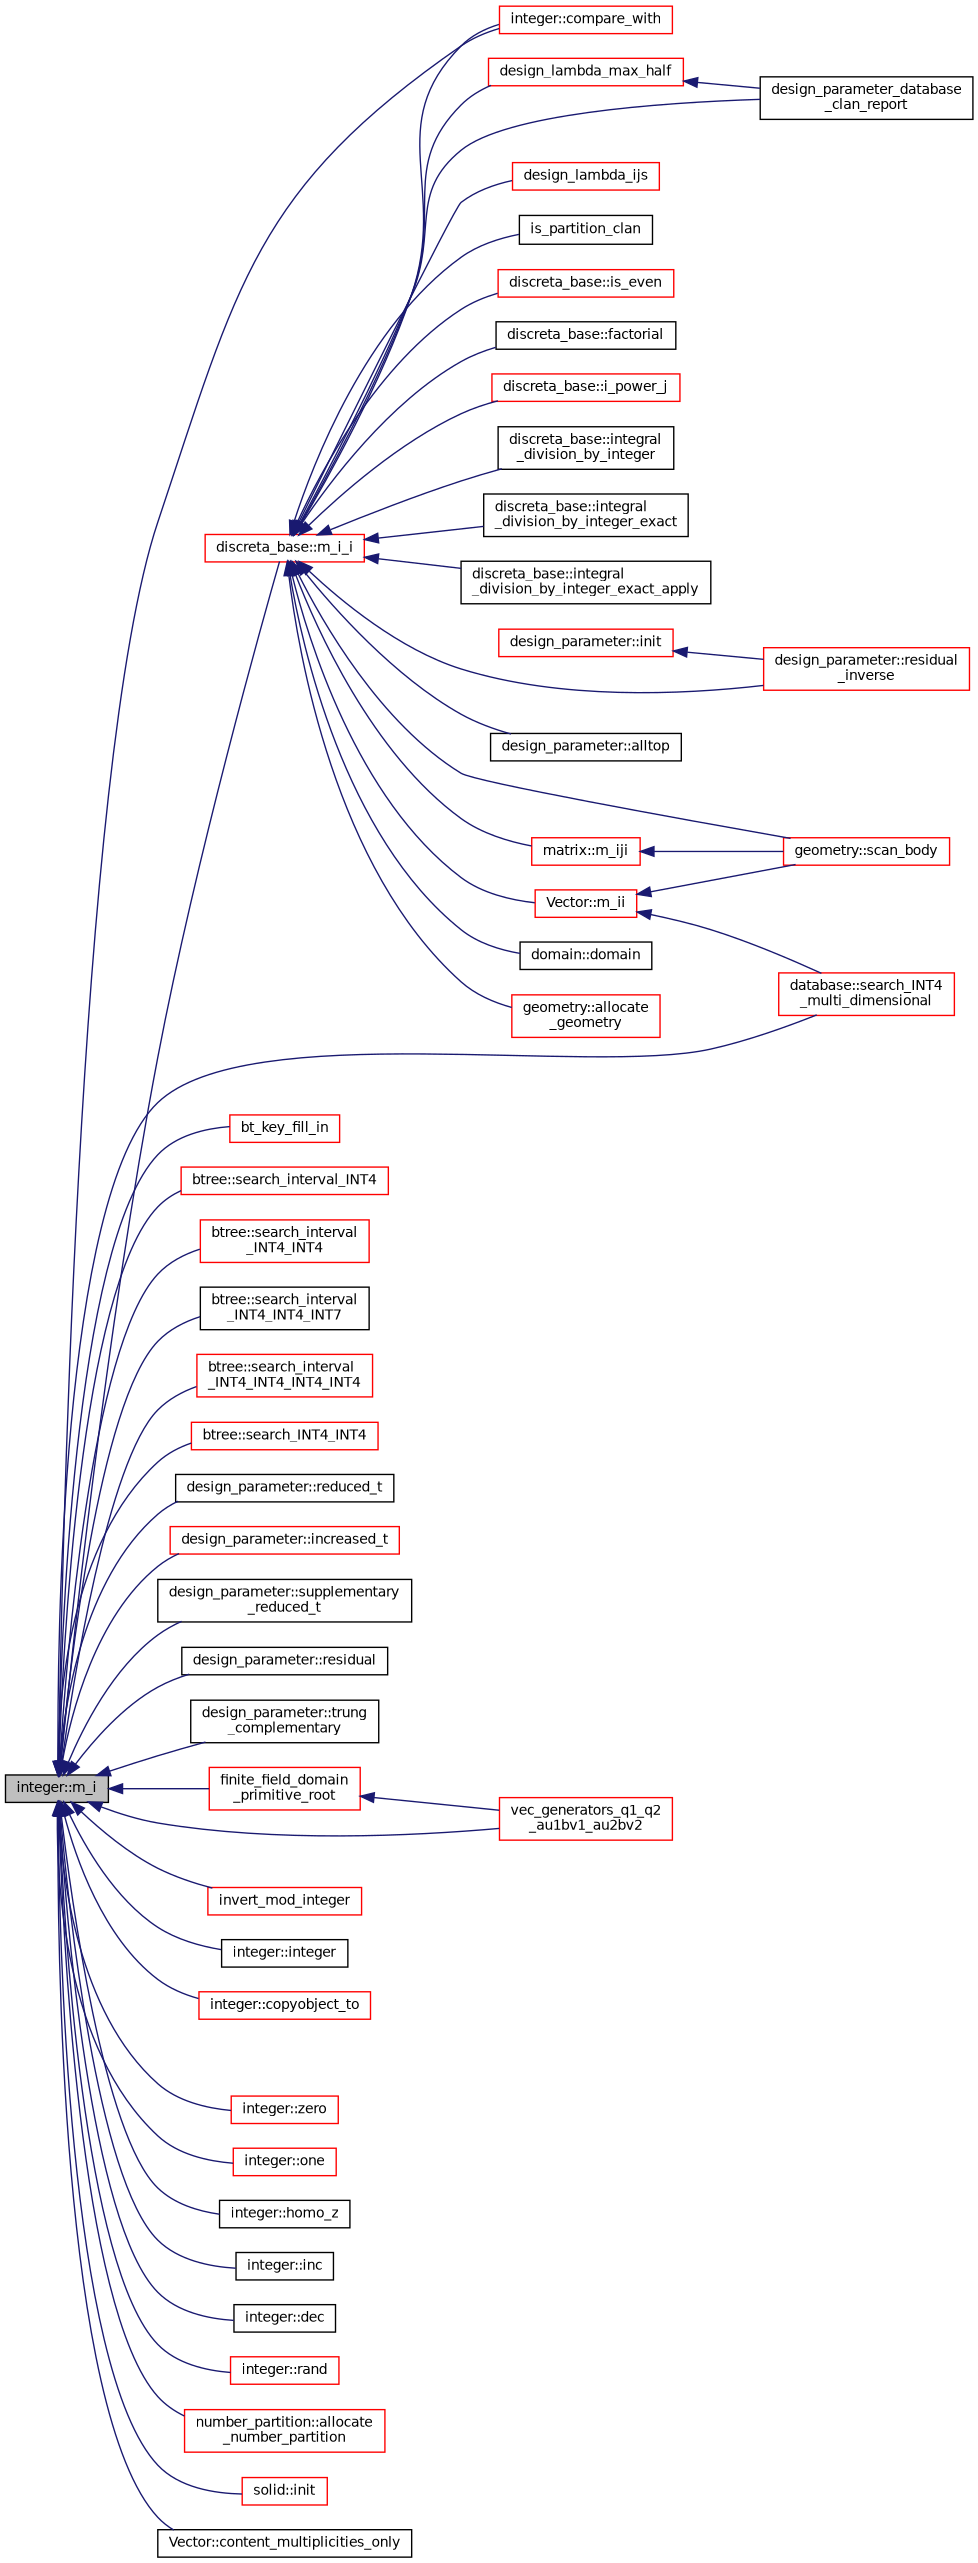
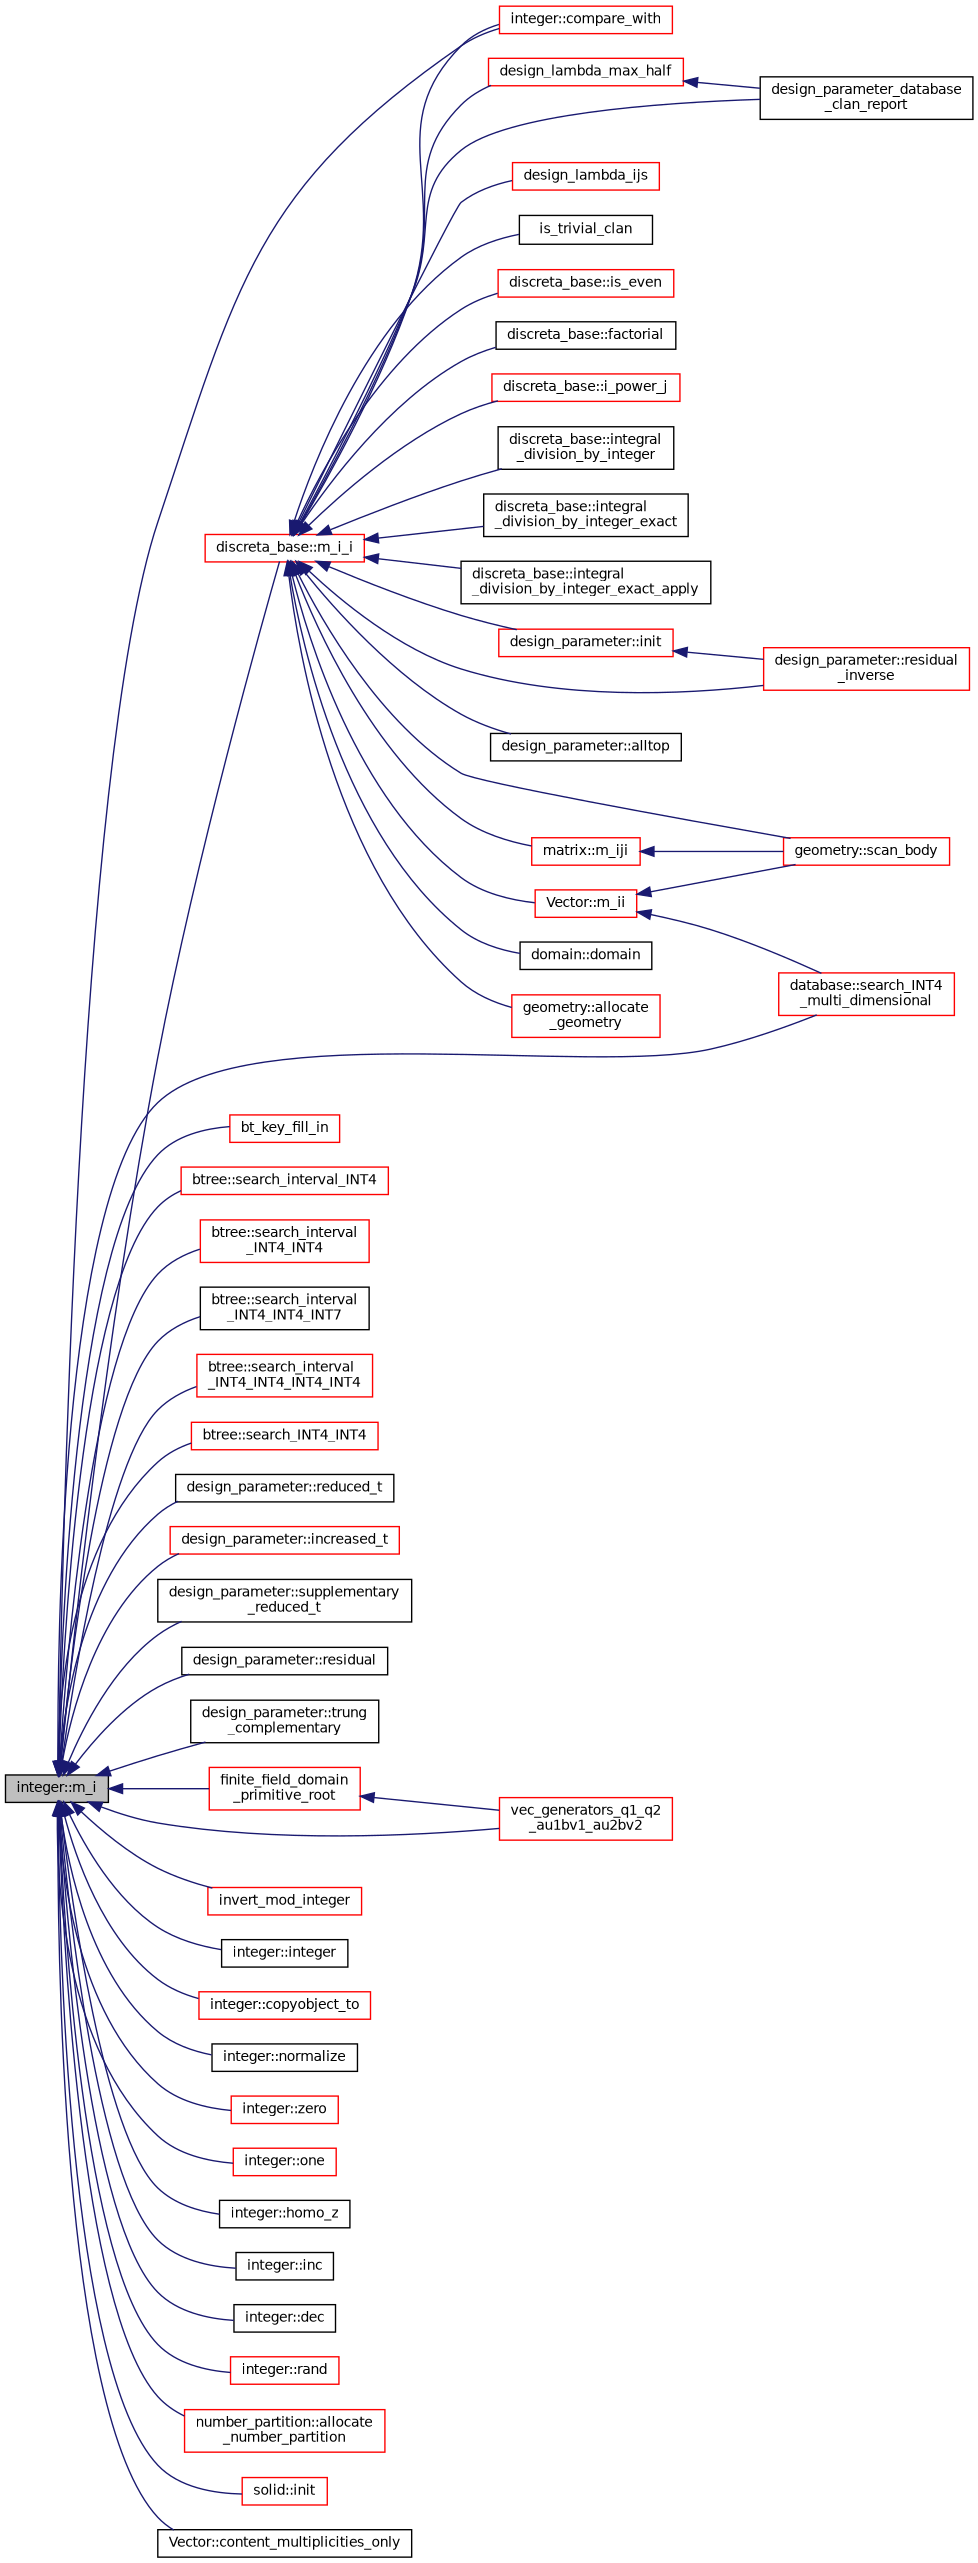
node "is_partition_clan": label "is_partition_clan" -> "is_trivial_clan"
edge "design_parameter::init" -> "discreta_base::m_i_i": added
node "integer::normalize": added
